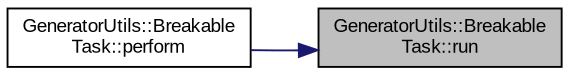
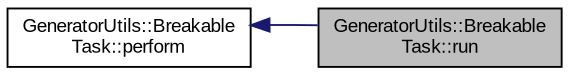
edge "GeneratorUtils::Breakable Task::perform" -> "GeneratorUtils::Breakable Task::run": reversed
